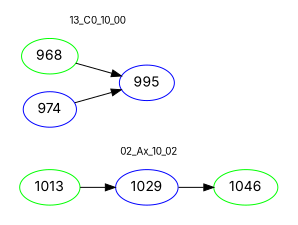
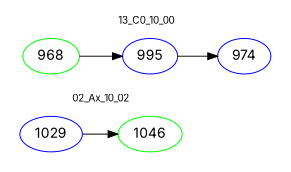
edge "974" -> "995": reversed
node "1013": removed
